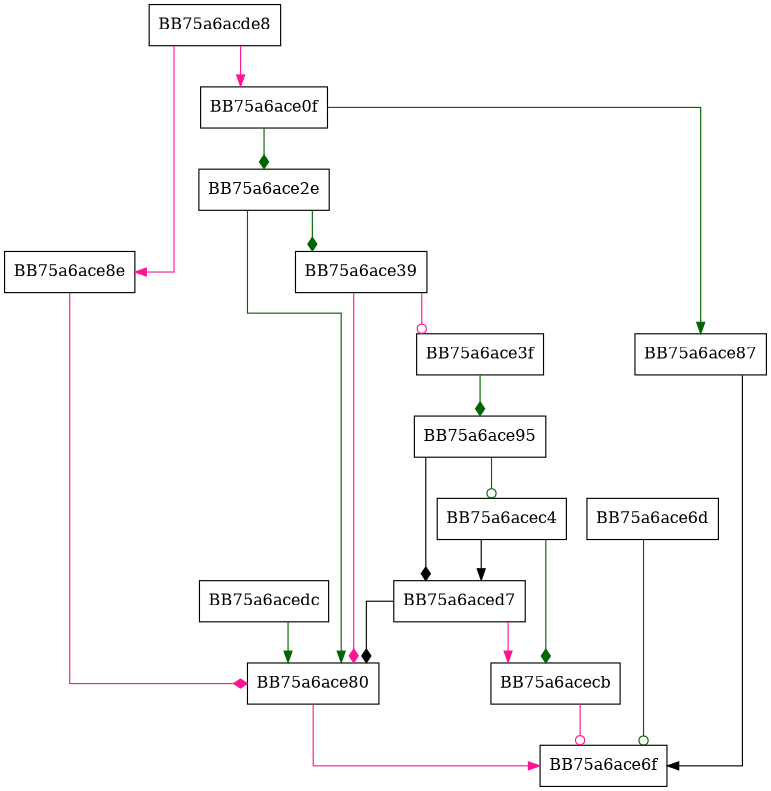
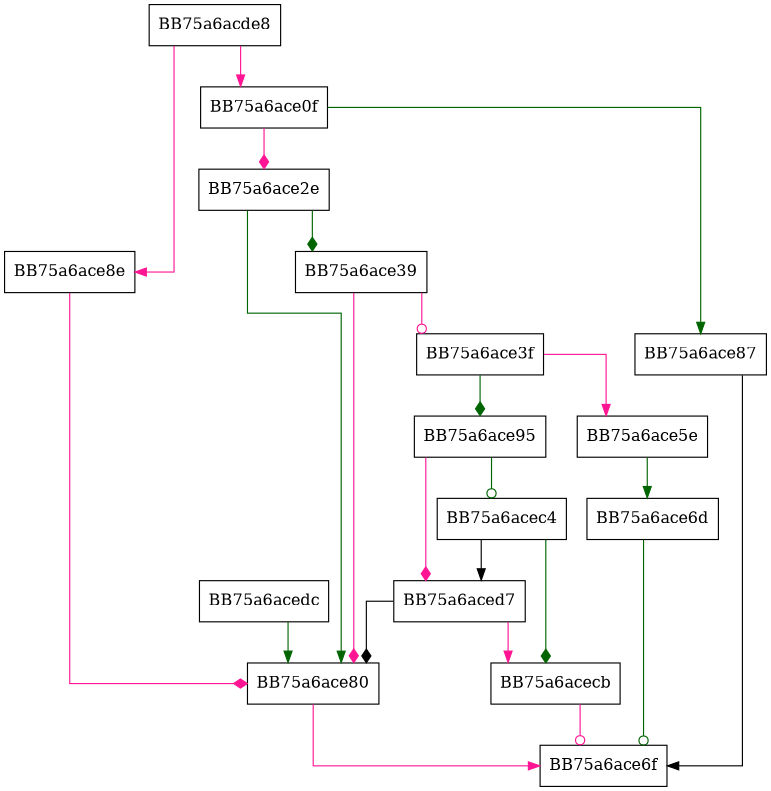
edge "BB75a6ace0f" -> "BB75a6ace2e": color darkgreen -> deeppink
node "BB75a6ace5e": added
edge "BB75a6ace95" -> "BB75a6aced7": color black -> deeppink
